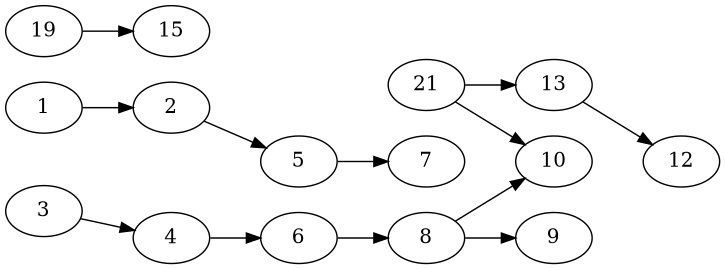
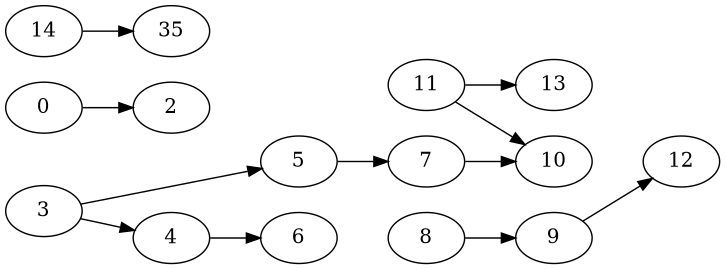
node "19": label "19" -> "14"
node "15": label "15" -> "35"
node "21": label "21" -> "11"
node "1": label "1" -> "0"
edge "13" -> "12": now "9" -> "12"
edge "2" -> "5": now "3" -> "5"
edge "8" -> "10": now "7" -> "10"
edge "6" -> "8": removed
